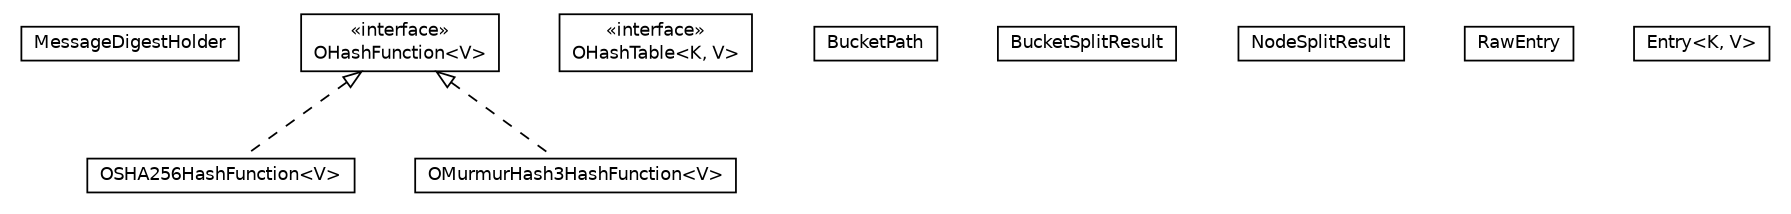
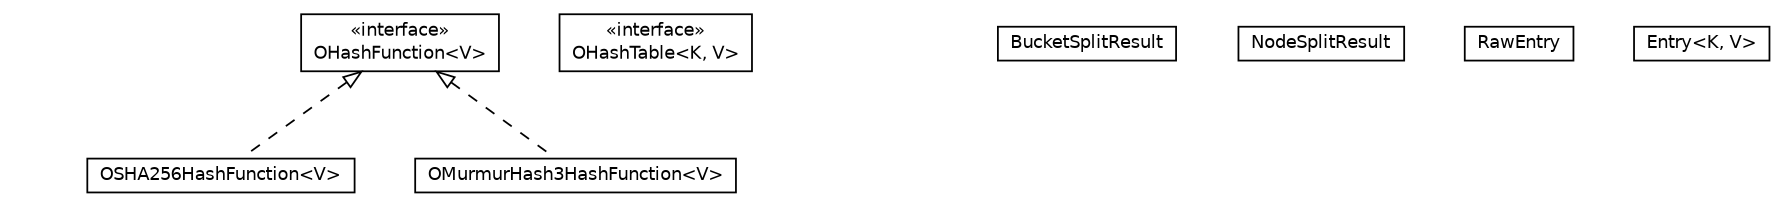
node "MessageDigestHolder": removed
node "BucketPath": removed
